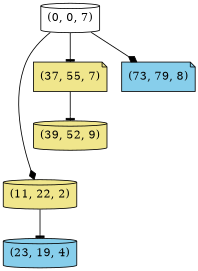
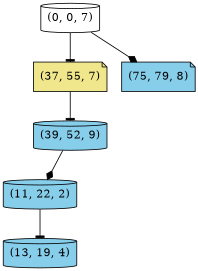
node "(73, 79, 8)": label "(73, 79, 8)" -> "(75, 79, 8)"
edge "(0, 0, 7)" -> "(11, 22, 2)": now "(39, 52, 9)" -> "(11, 22, 2)"
node "(39, 52, 9)": fillcolor khaki -> skyblue
node "(11, 22, 2)": fillcolor khaki -> skyblue
node "(23, 19, 4)": label "(23, 19, 4)" -> "(13, 19, 4)"
